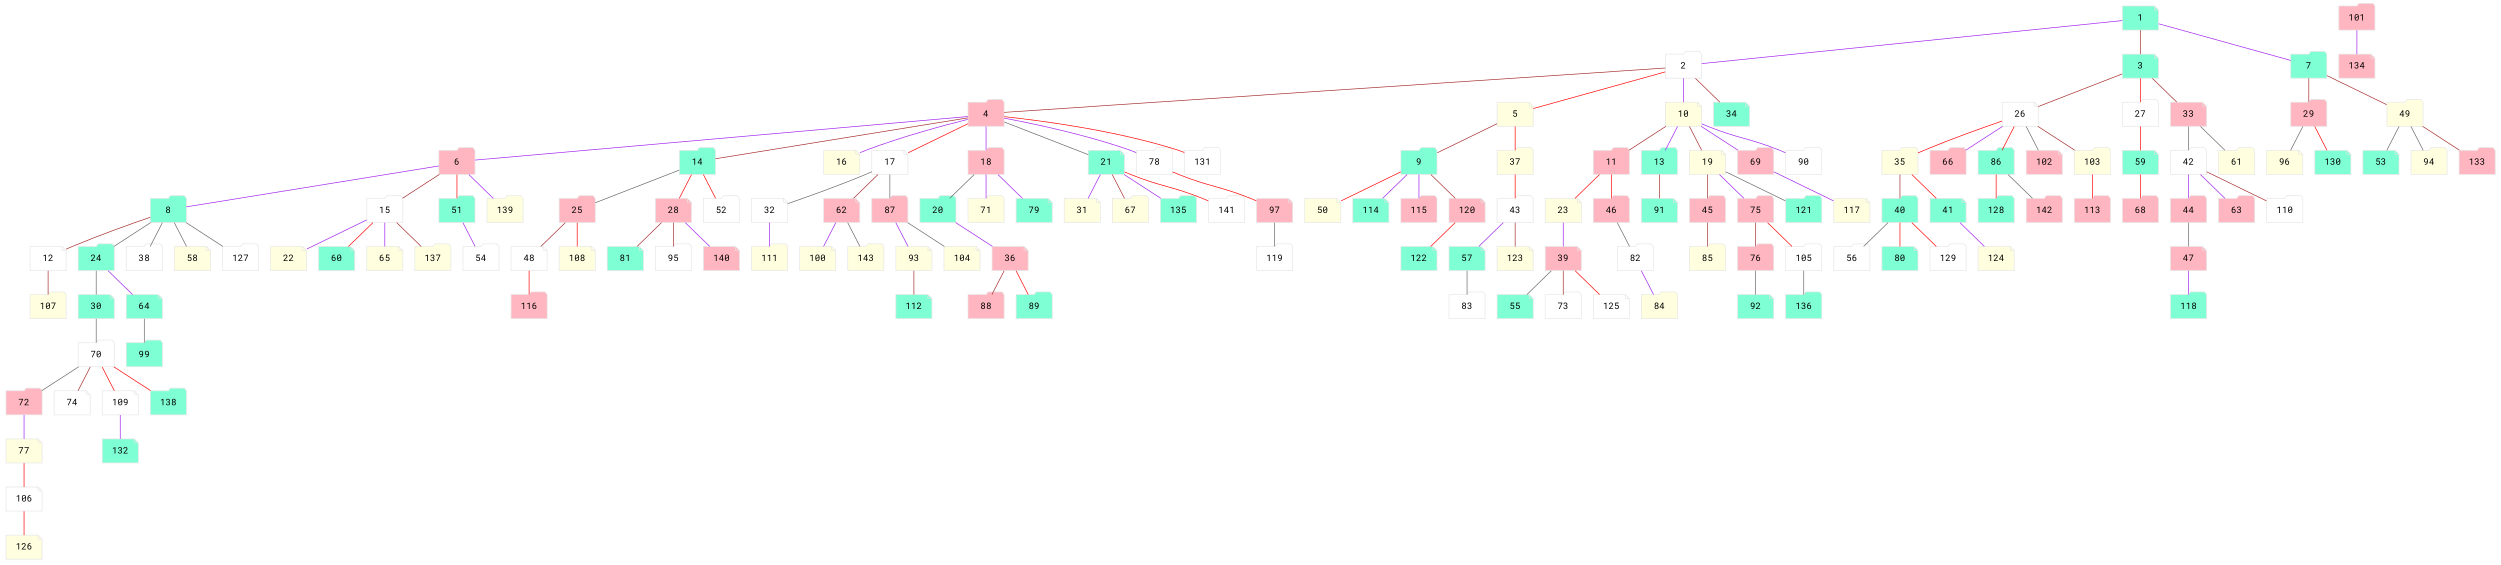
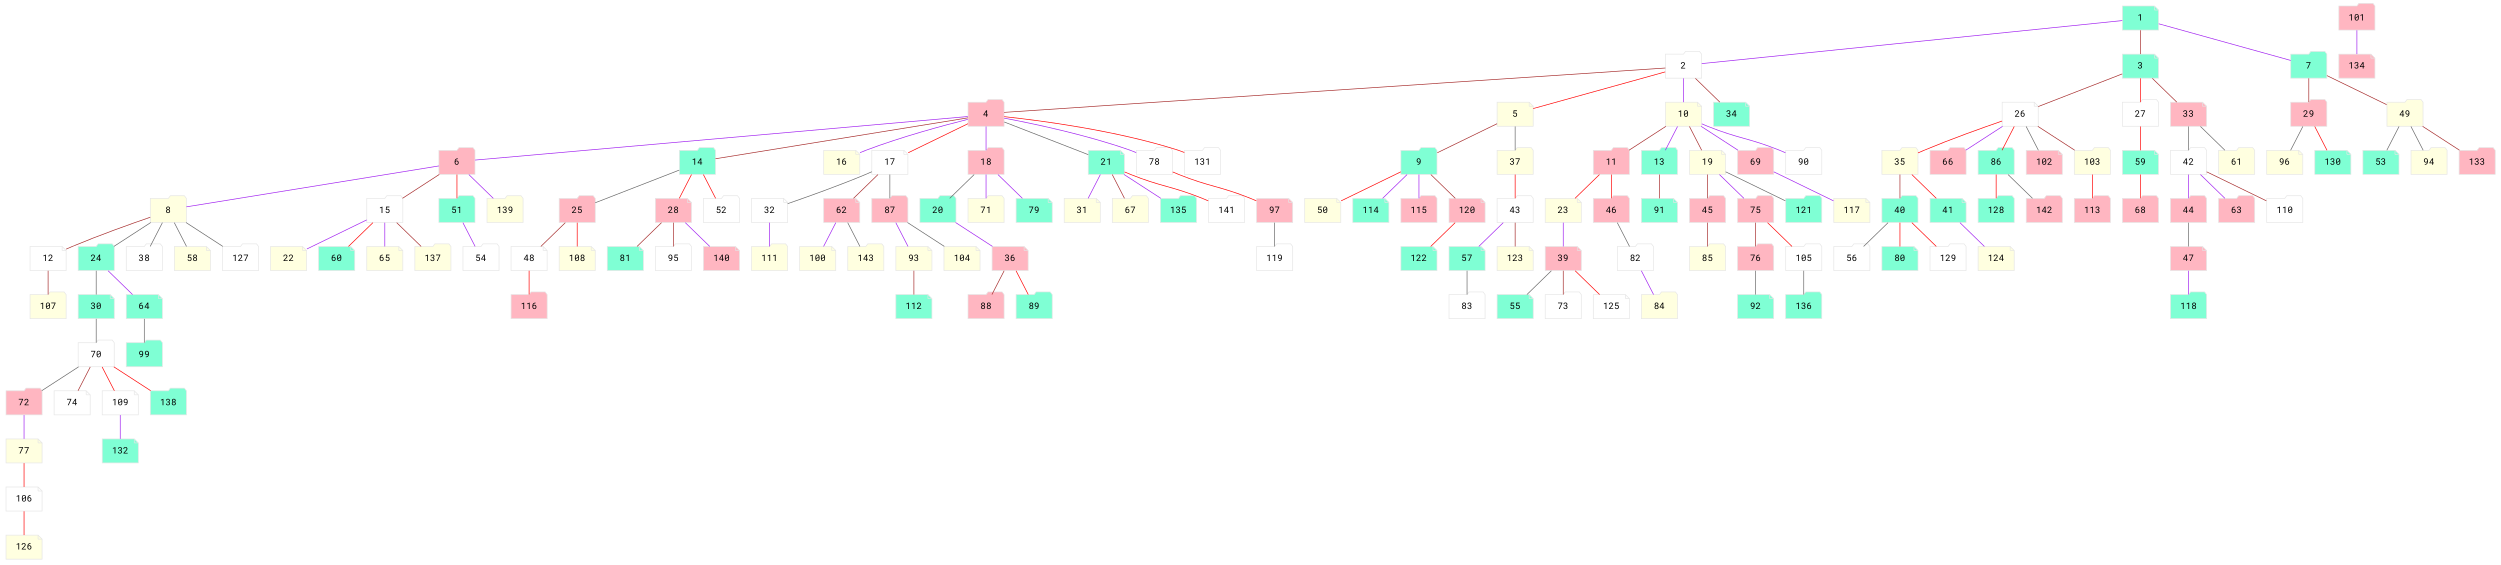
edge "5" -- "37": color red -> gray40
node "8": fillcolor aquamarine -> lightyellow
